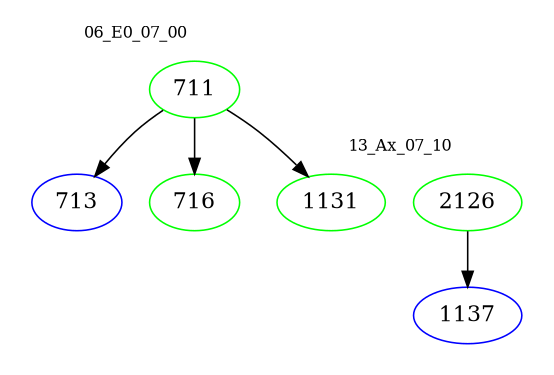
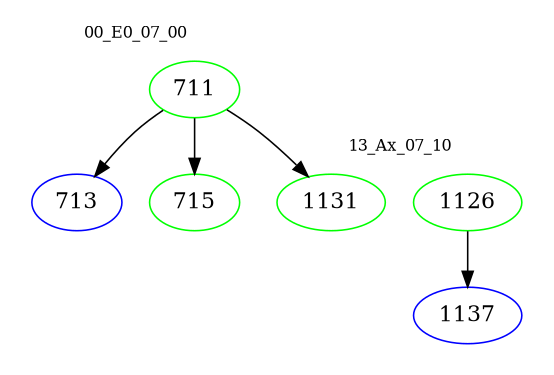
cluster "06_E0_07_00": label "06_E0_07_00" -> "00_E0_07_00"
node "716": label "716" -> "715"
node "2126": label "2126" -> "1126"
